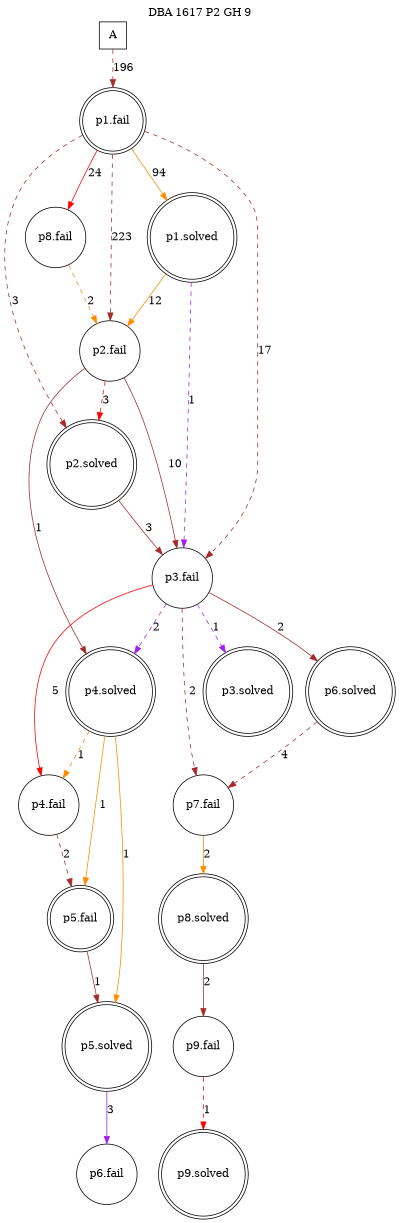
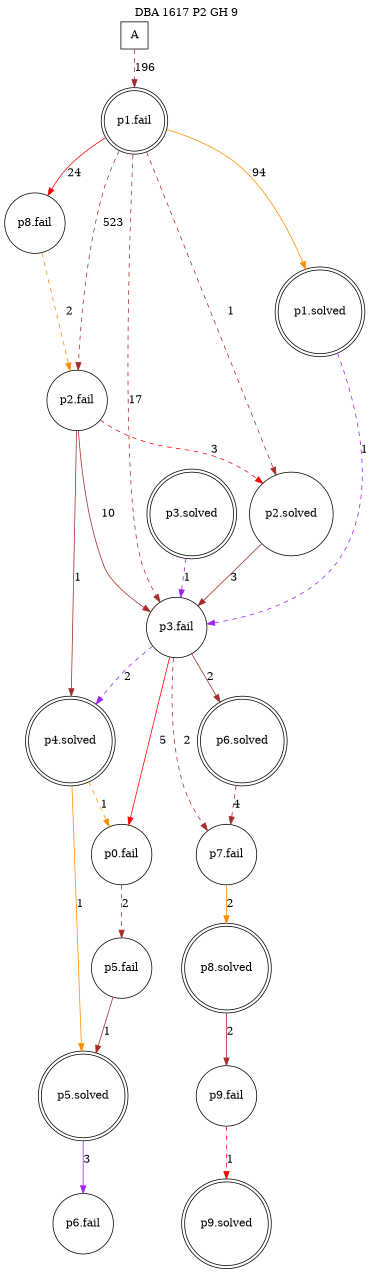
edge "p1.fail" -> "p2.fail": label "223" -> "523"
edge "p1.solved" -> "p2.fail": removed, label "12"
edge "p1.fail" -> "p2.solved": label "3" -> "1"
node "p2.solved": shape doublecircle -> circle
edge "p3.fail" -> "p3.solved": reversed
node "p4.fail": label "p4.fail" -> "p0.fail"
edge "p4.solved" -> "p5.fail": removed, label "1"
node "p5.fail": shape doublecircle -> circle
